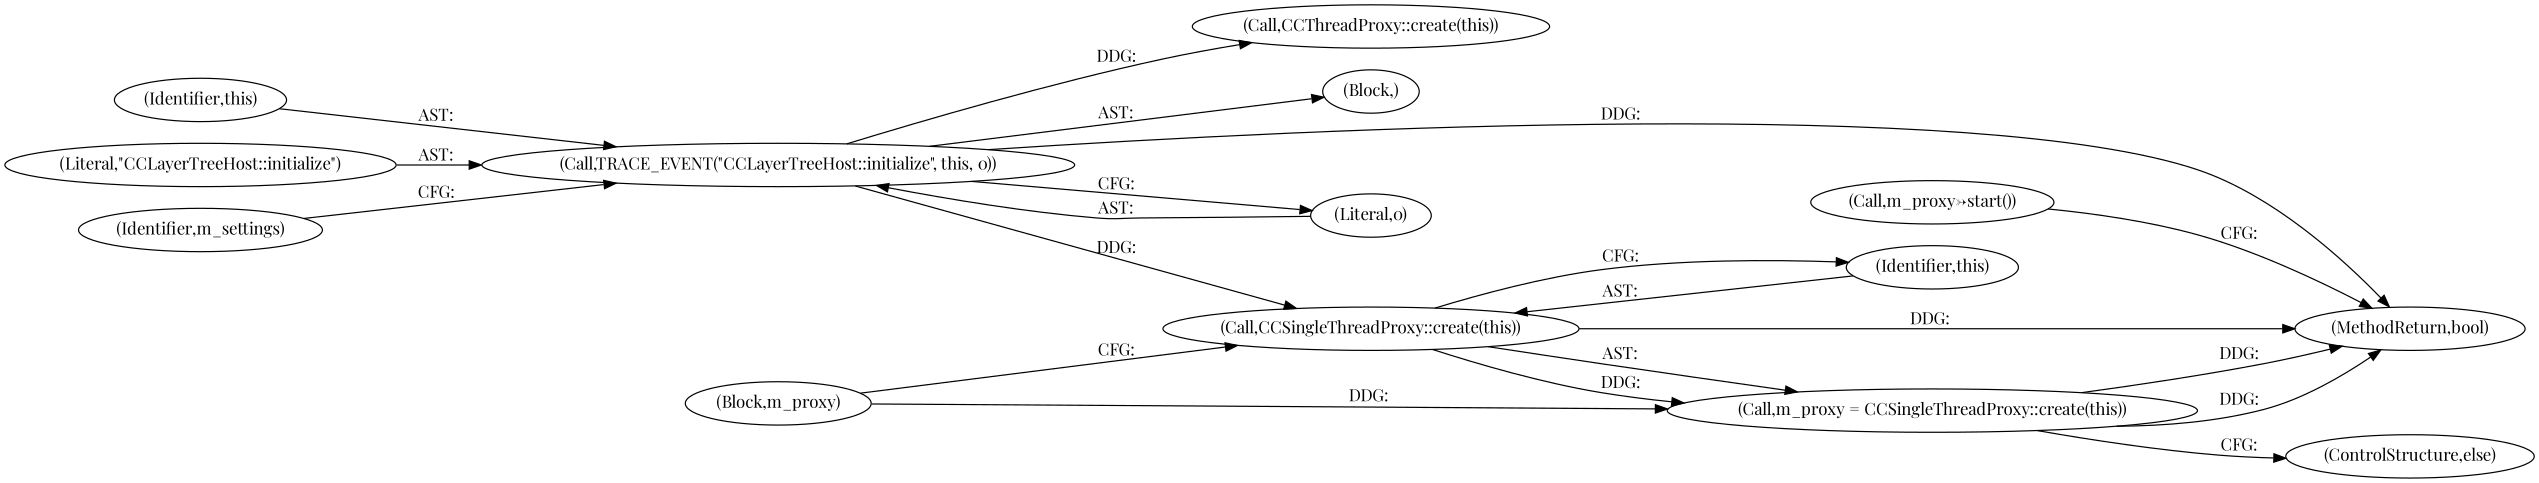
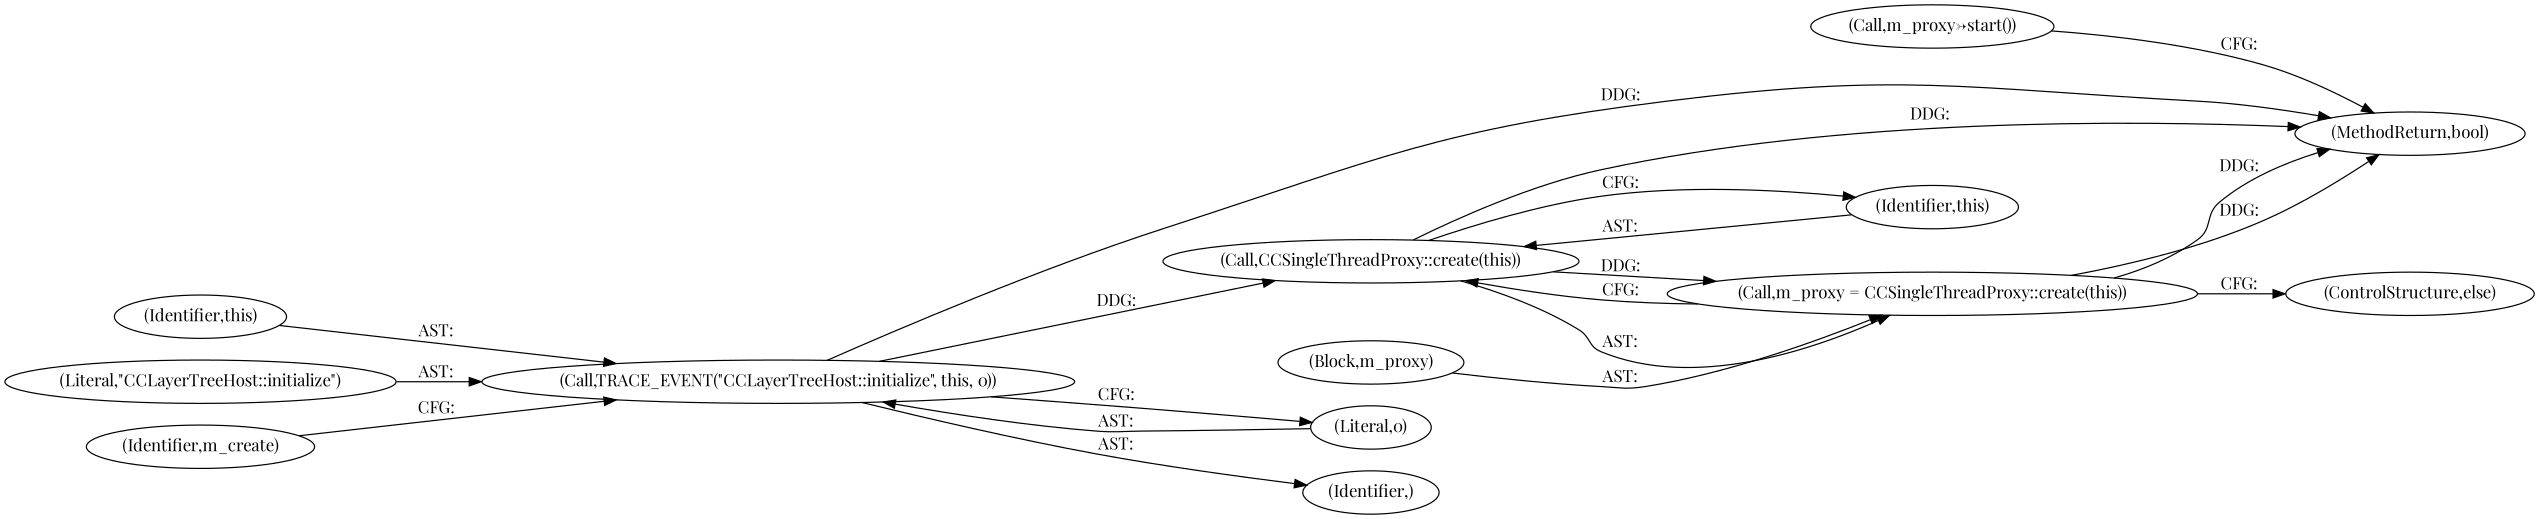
node "(Call,CCThreadProxy::create(this))": removed
node "(Block,)": label "(Block,)" -> "(Identifier,)"
node "(Identifier,m_settings)": label "(Identifier,m_settings)" -> "(Identifier,m_create)"
edge "(Block,m_proxy)" -> "(Call,CCSingleThreadProxy::create(this))": now "(Call,m_proxy = CCSingleThreadProxy::create(this))" -> "(Call,CCSingleThreadProxy::create(this))"
edge "(Block,m_proxy)" -> "(Call,m_proxy = CCSingleThreadProxy::create(this))": label "DDG: " -> "AST: "
